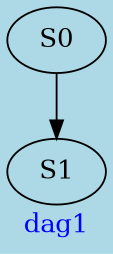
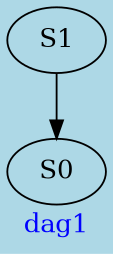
edge "S0" -> "S1": reversed
